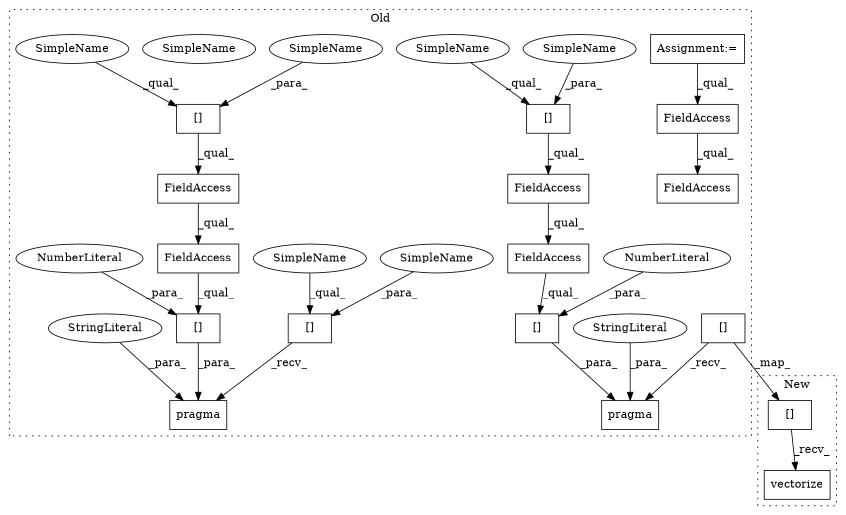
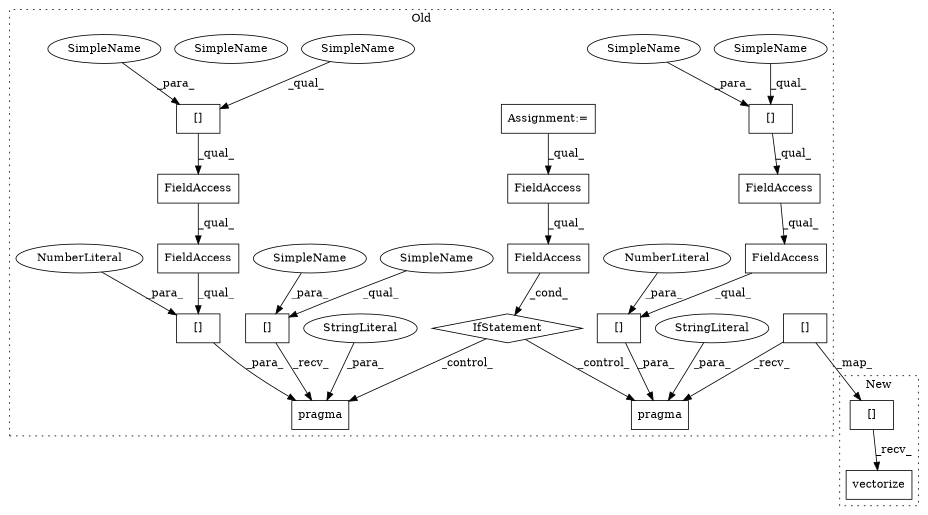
node "IfStatement": added
